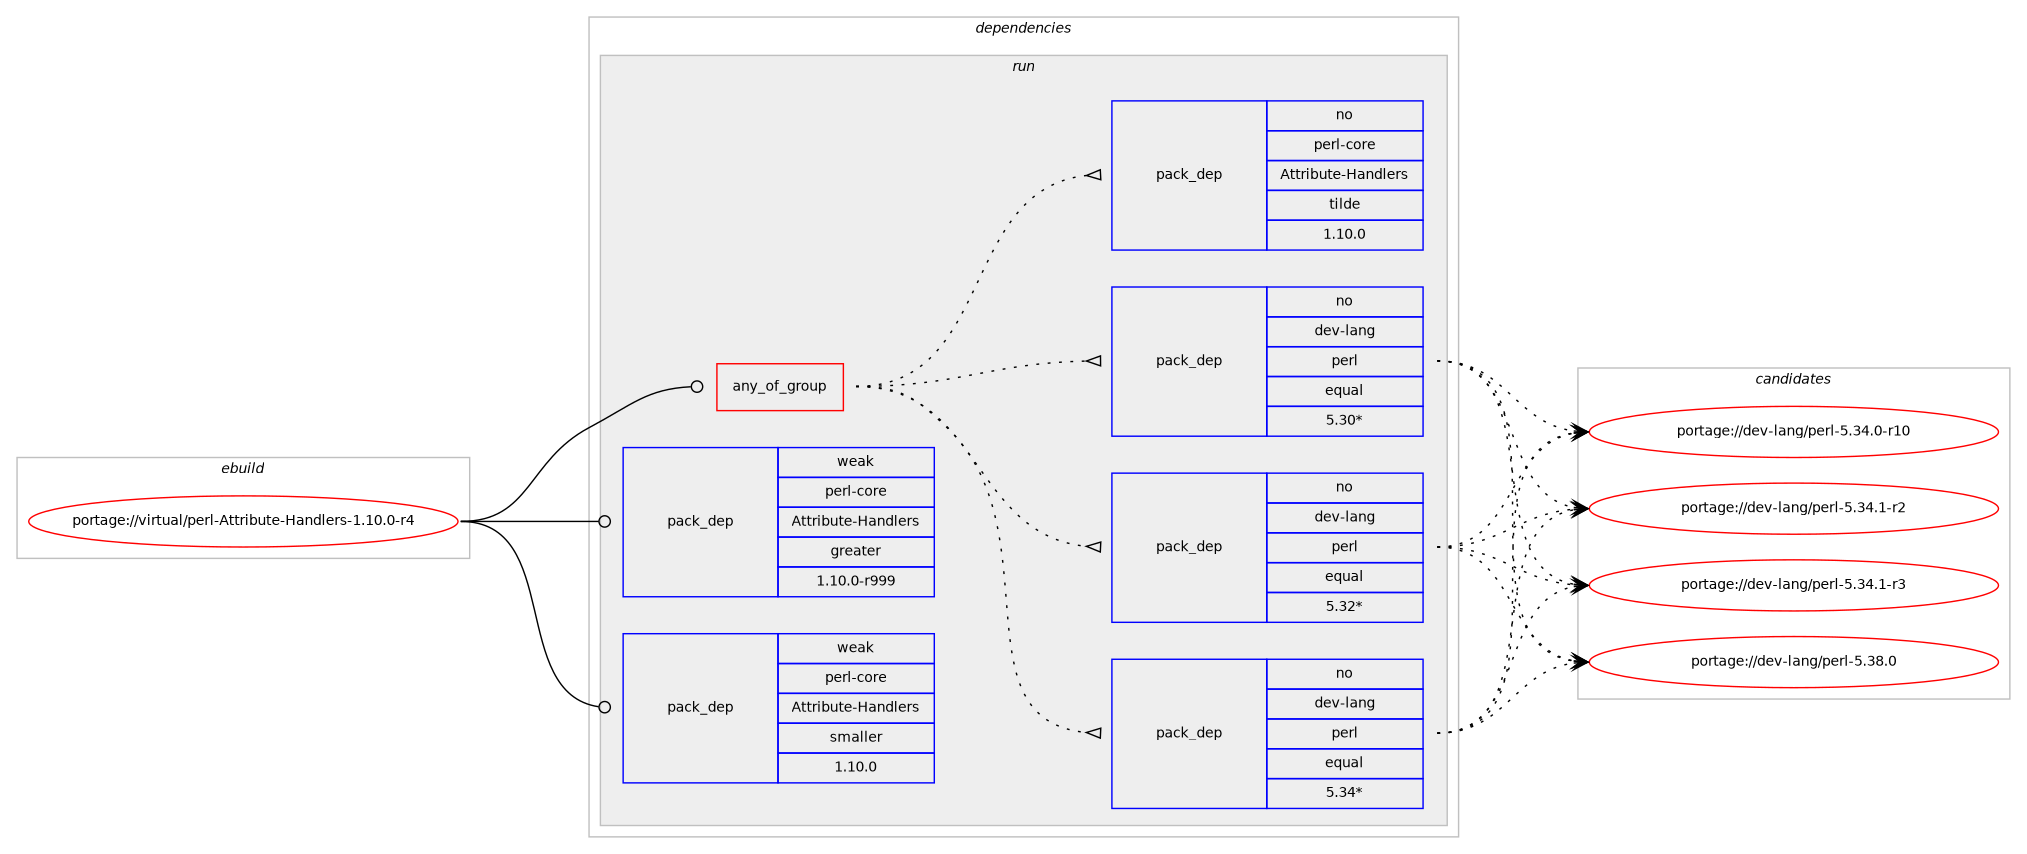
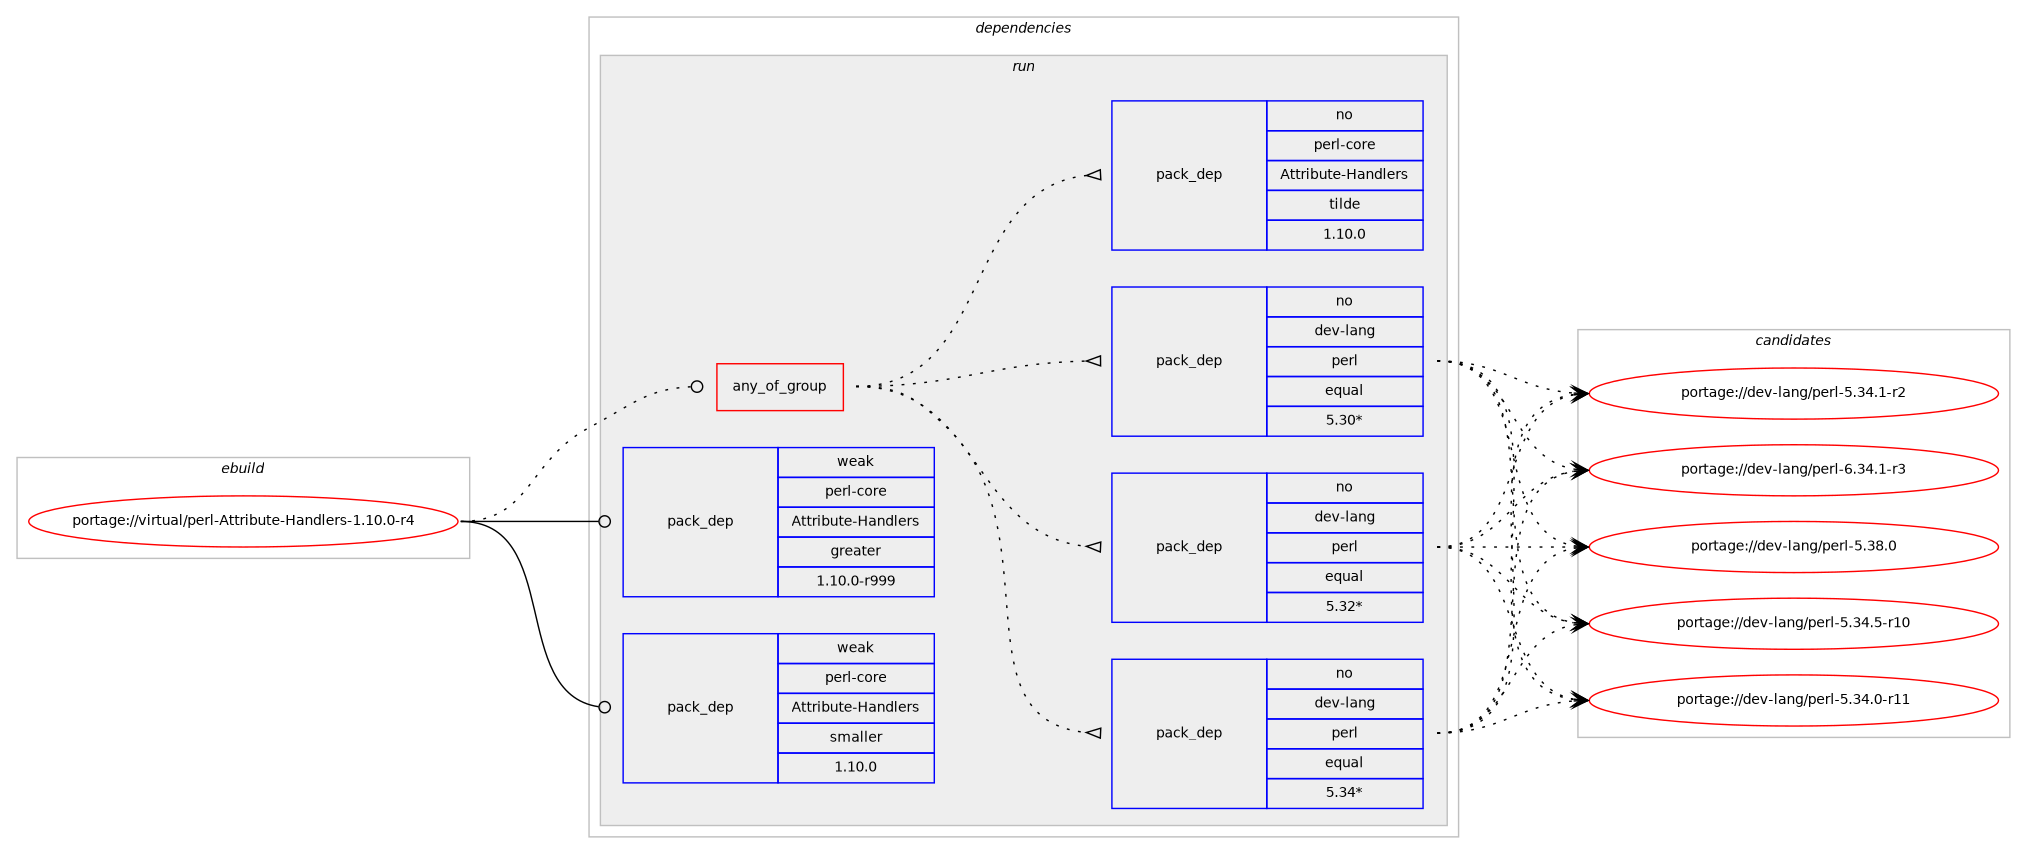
node "portage://dev-lang/perl-5.34.0-r10": label "portage://dev-lang/perl-5.34.0-r10" -> "portage://dev-lang/perl-5.34.5-r10"
edge "portage://virtual/perl-Attribute-Handlers-1.10.0-r4" -> "any_of_group": style solid -> dotted
node "portage://dev-lang/perl-5.34.1-r3": label "portage://dev-lang/perl-5.34.1-r3" -> "portage://dev-lang/perl-6.34.1-r3"
node "portage://dev-lang/perl-5.34.0-r11": added
